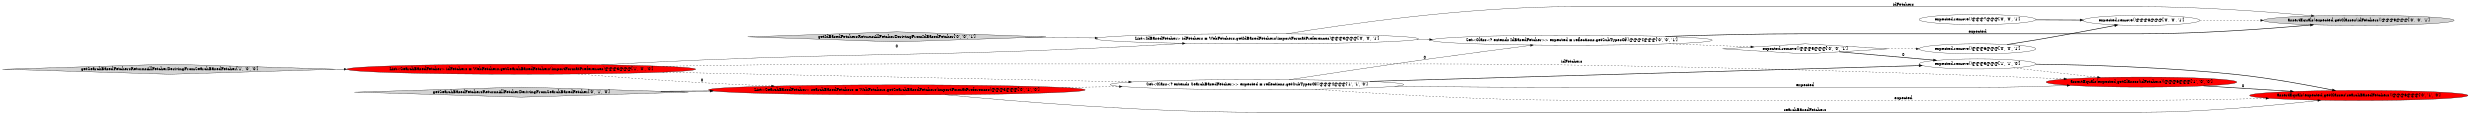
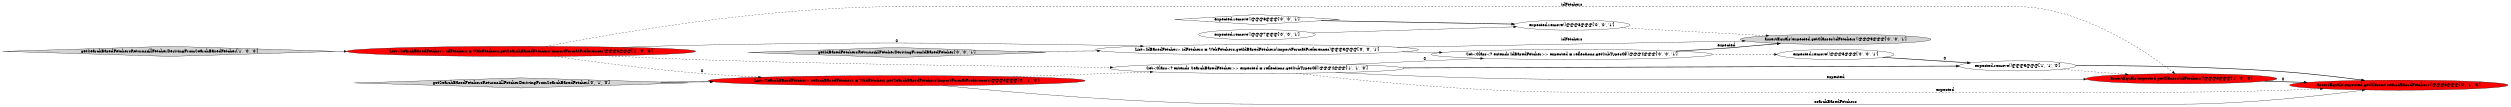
edge "expected.remove()@@@7@@@['0', '0', '1']" -> "expected.remove()@@@8@@@['0', '0', '1']": style bold -> solid
node "expected.remove()@@@5@@@['0', '0', '1']": shape diamond -> ellipse
edge "expected.remove()@@@5@@@['0', '0', '1']" -> "expected.remove()@@@6@@@['0', '0', '1']": removed
node "expected.remove()@@@6@@@['0', '0', '1']": shape ellipse -> diamond
